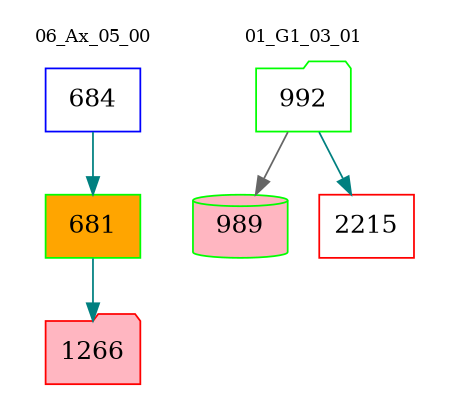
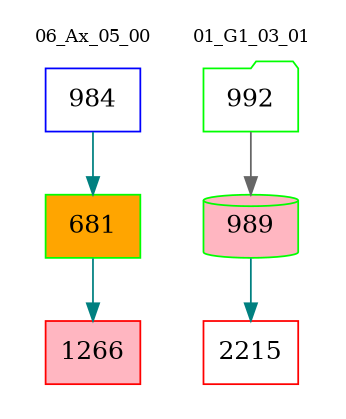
node "684": label "684" -> "984"
edge "992" -> "2215": now "989" -> "2215"
node "1266": shape folder -> box
